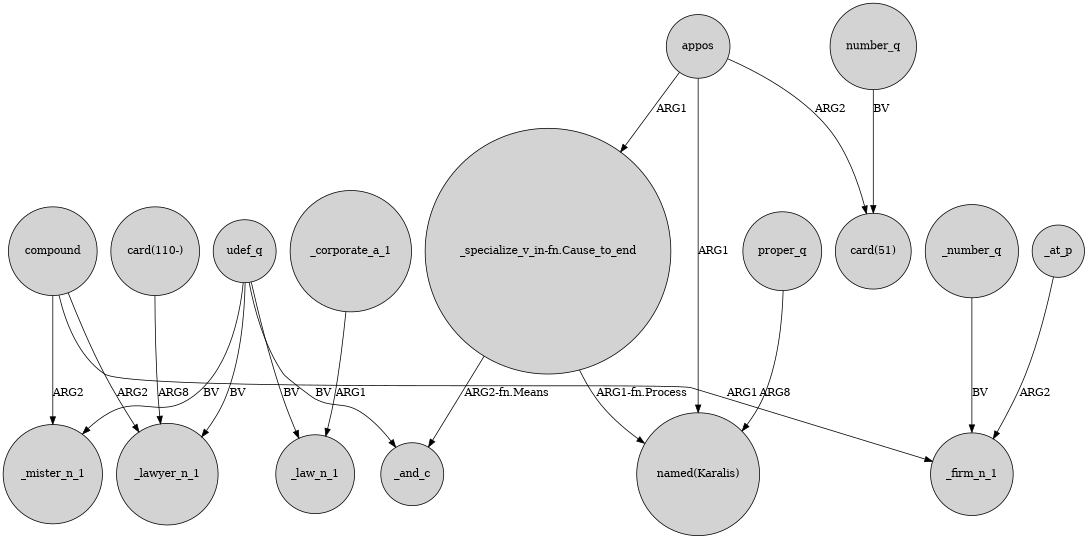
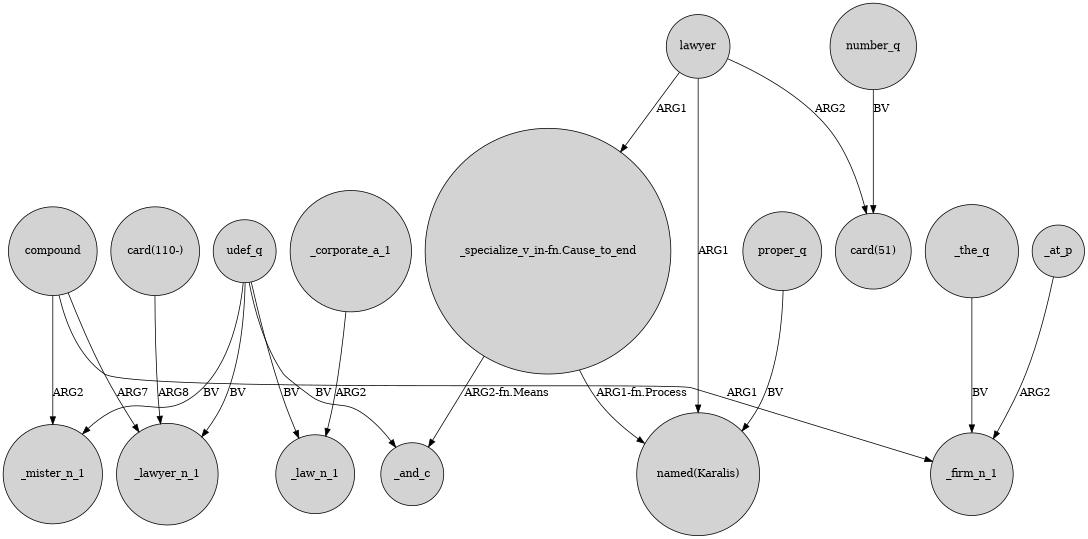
node "appos": label "appos" -> "lawyer"
node "_number_q": label "_number_q" -> "_the_q"
edge "compound" -> "_lawyer_n_1": label "ARG2" -> "ARG7"
edge "_corporate_a_1" -> "_law_n_1": label "ARG1" -> "ARG2"
edge "proper_q" -> "named(Karalis)": label "ARG8" -> "BV"
